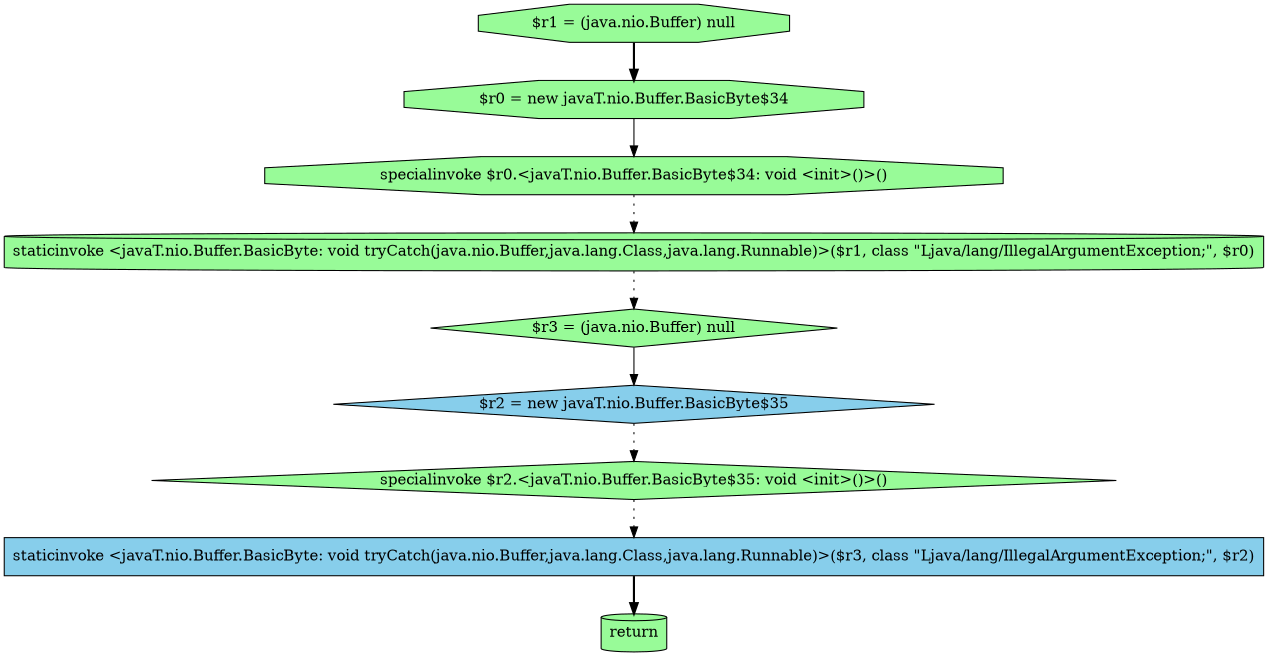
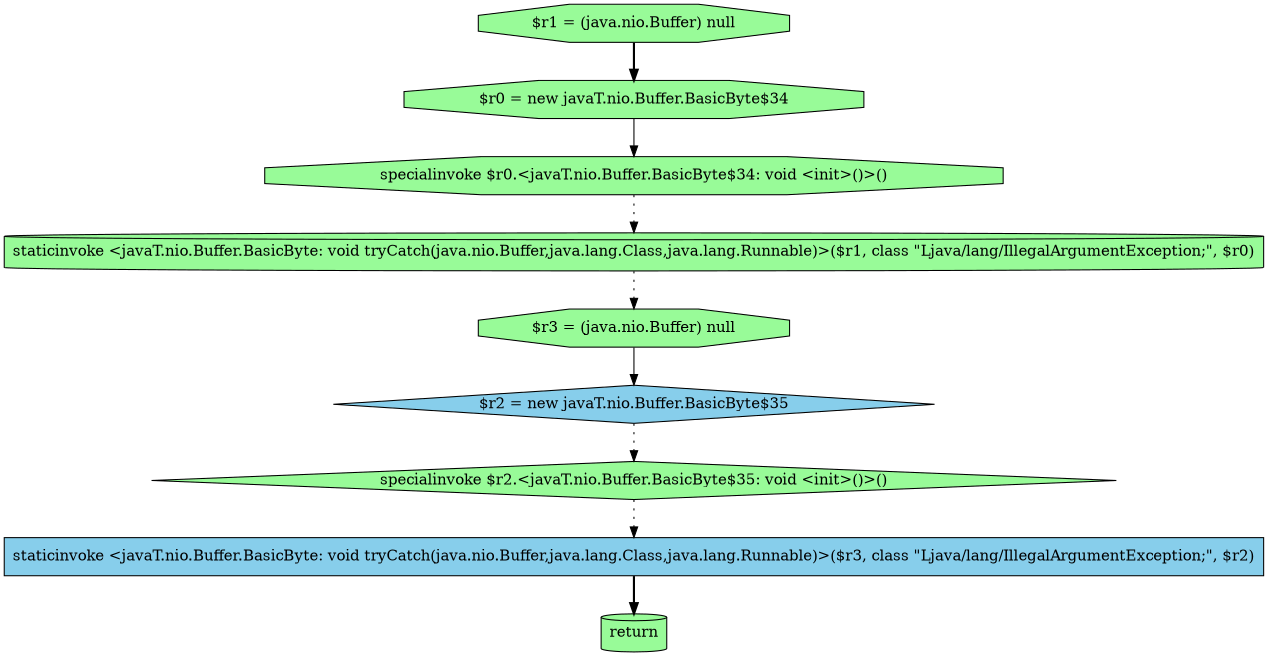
node "$r3 = (java.nio.Buffer) null": shape diamond -> octagon
